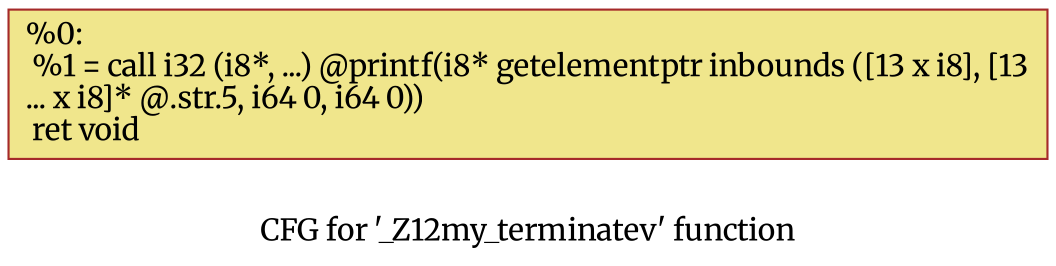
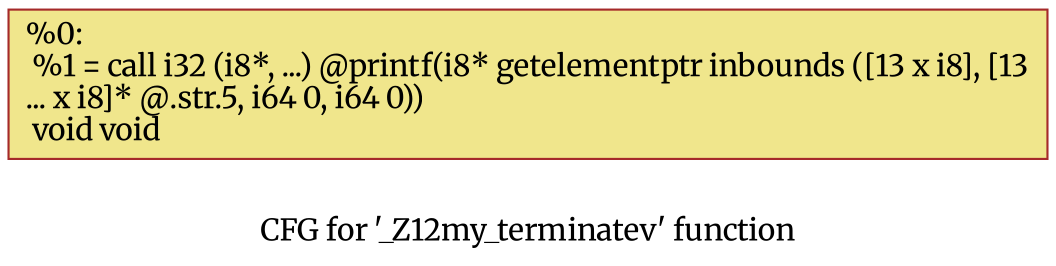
node "%0:": text "ret void" -> "void void"
